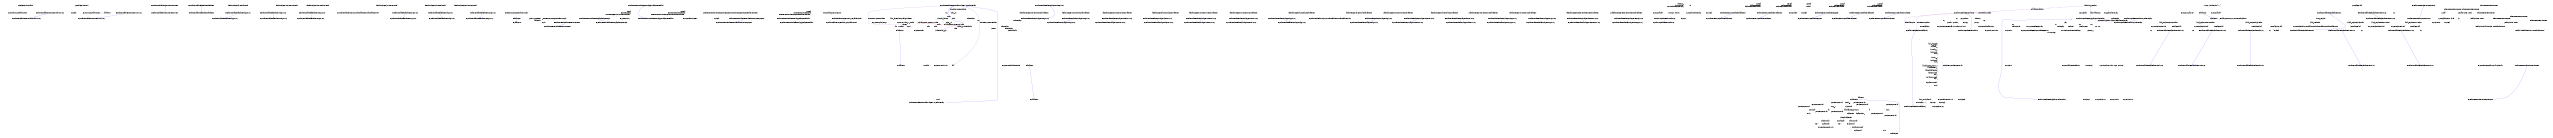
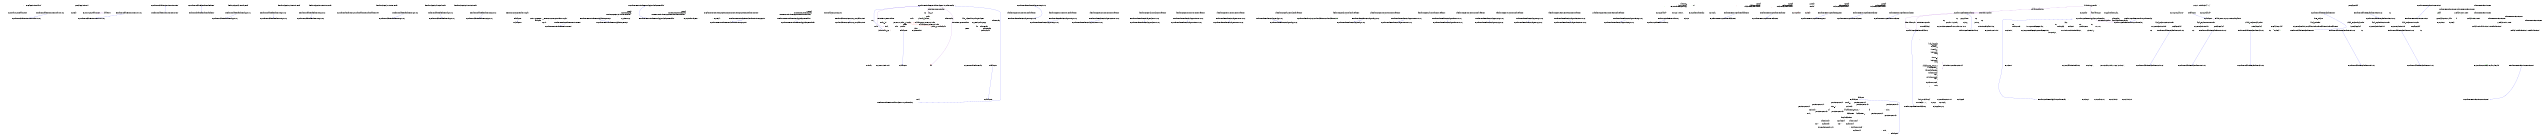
edge "Entry Humanizer.StringHumanizeExtensions.Humanize(string)" -> "8: return input;": label "humanizedString" -> "string"
edge "5: var enumValue = value as Enum" -> "5: humanize(enumValue) == input": removed, label "enumValue"
